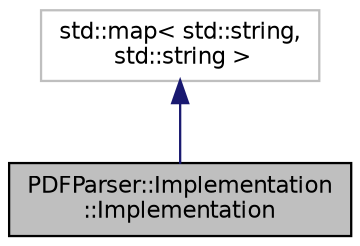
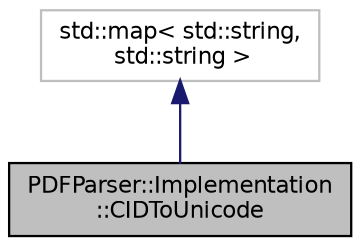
node "PDFParser::Implementation ::Implementation": label "PDFParser::Implementation ::Implementation" -> "PDFParser::Implementation ::CIDToUnicode"
